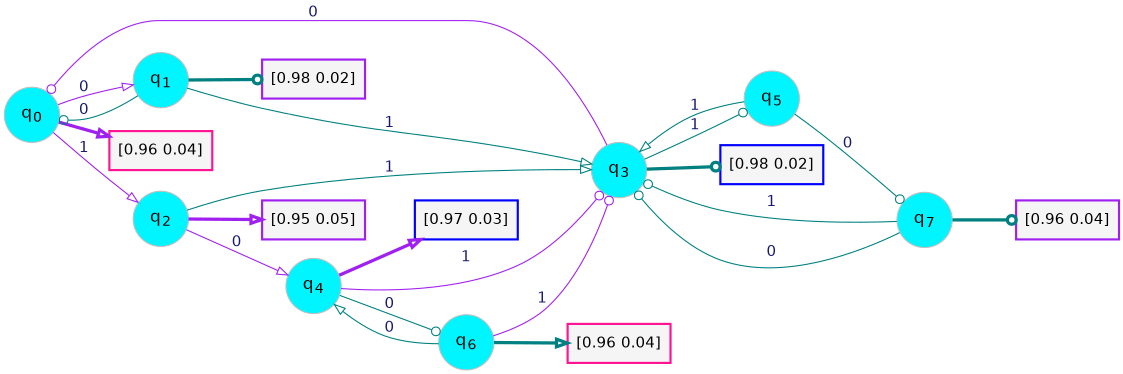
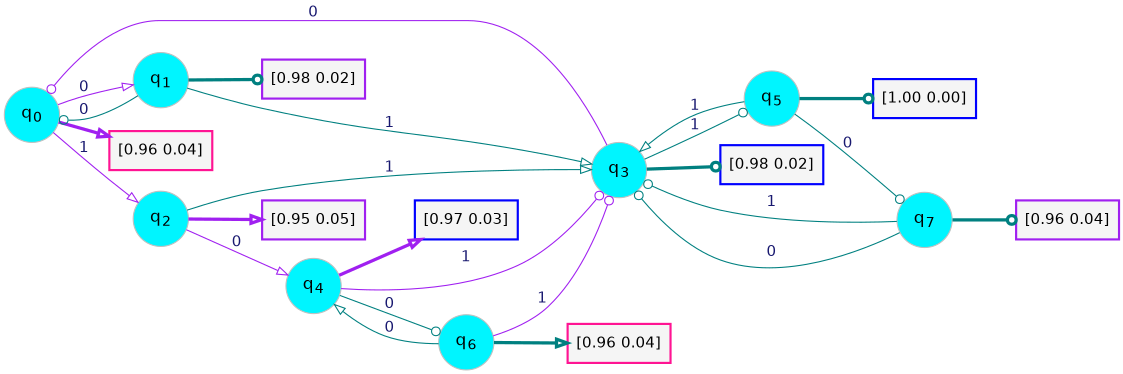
node "[1.00 0.00]": added
